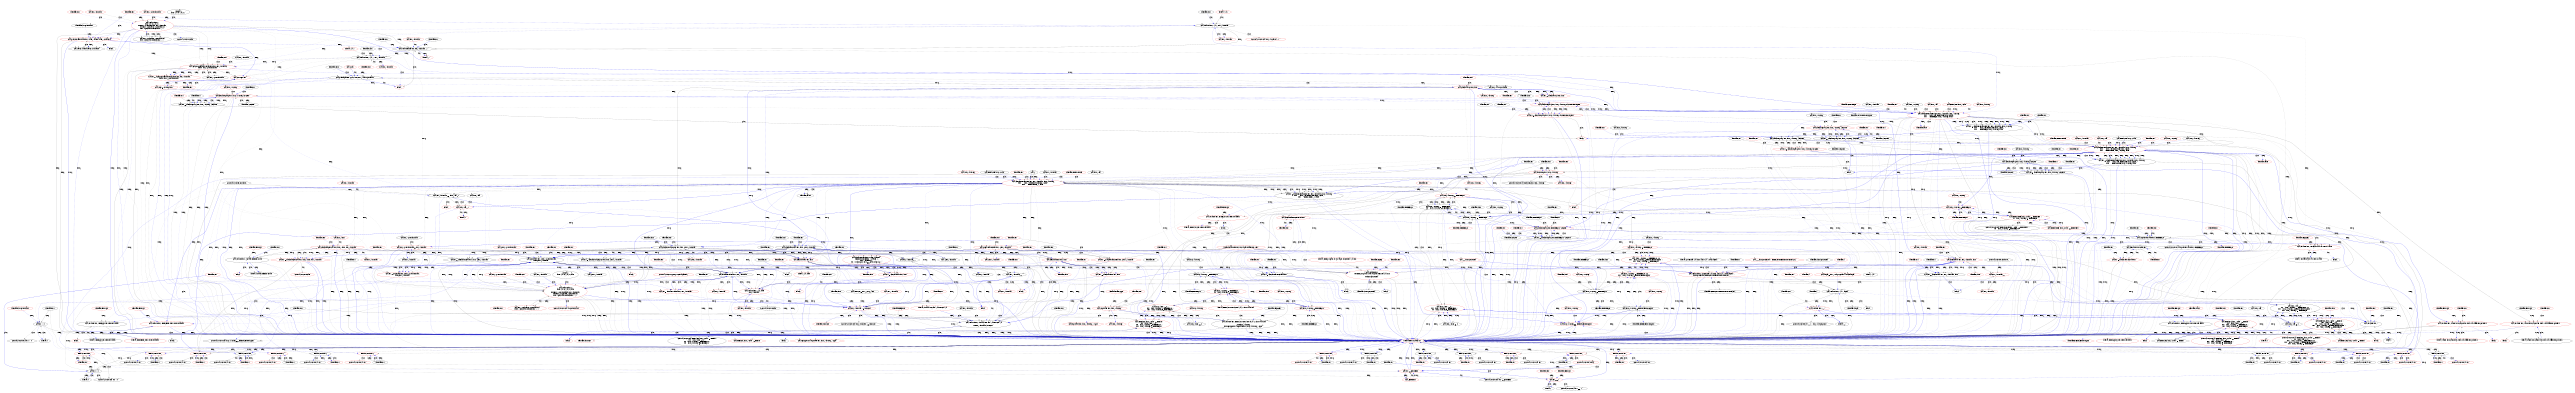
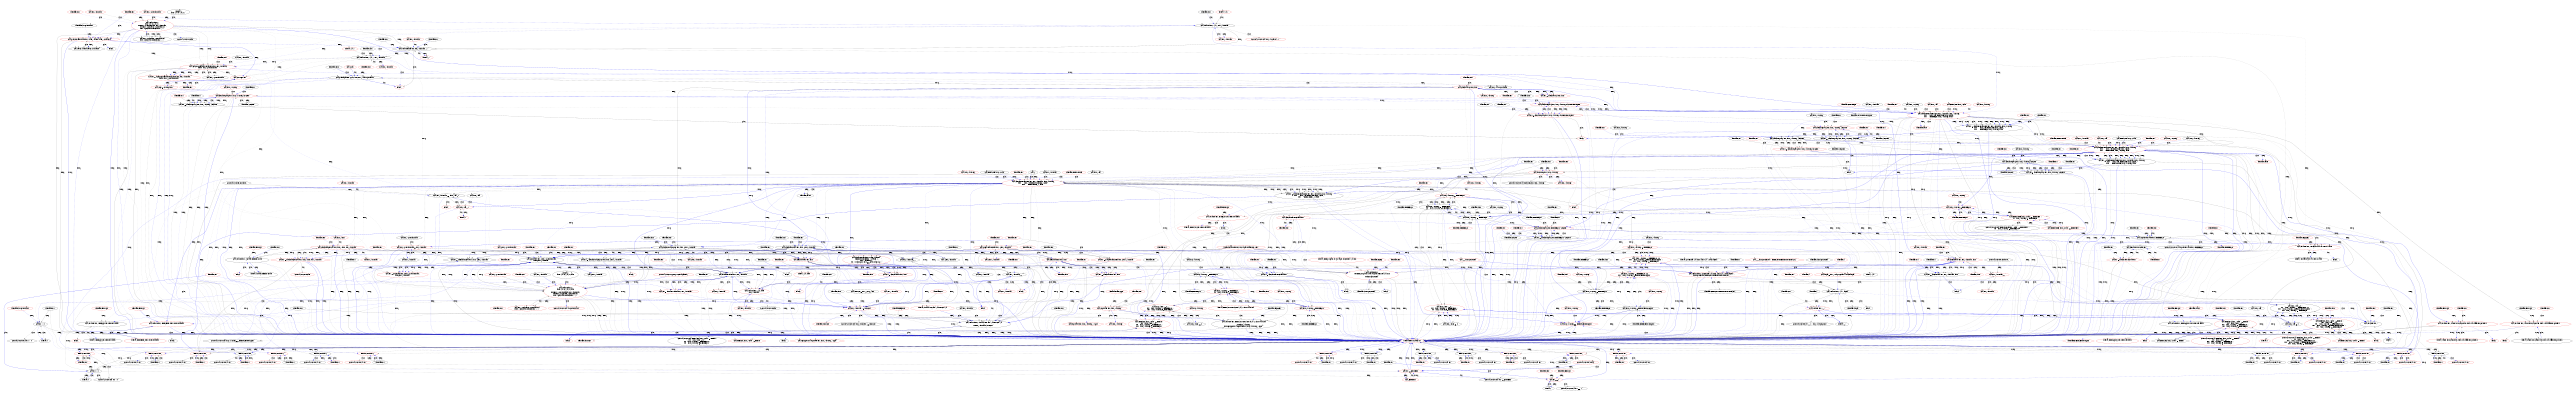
edge "(Call,cur_regs(env))" -> "(Call,check_alu_op(env, insn))": removed, label "DDG:"
node "(Call,check_reference_stores(env))": label "(Call,check_reference_stores(env))" -> "(Call,check_reference_leak(env))"
edge "(Call,err = check_func_call(env, insn, &env->insn_idx))" -> "(ControlStructure,if (insn->src_reg == BPF_PSEUDO_CALL))": reversed
